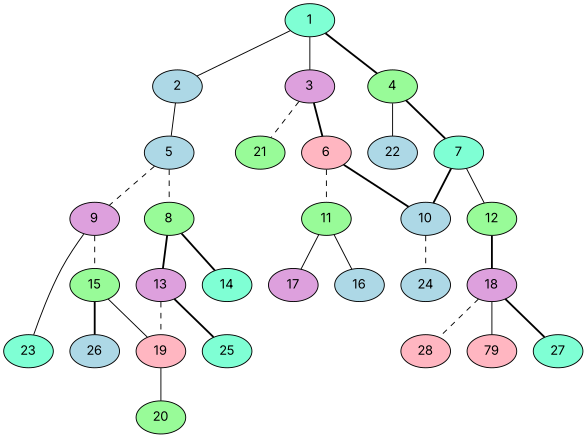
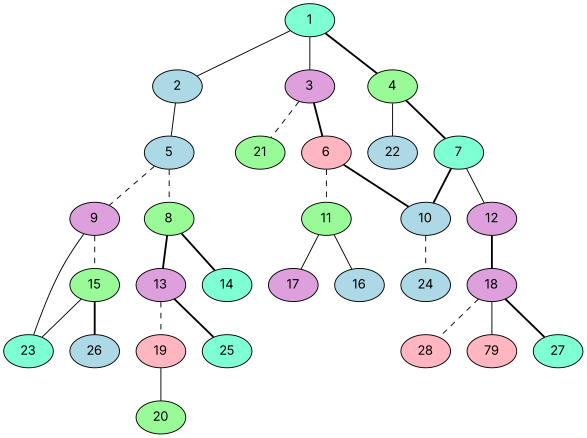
node "12": fillcolor palegreen -> plum
edge "15" -- "19": now "15" -- "23"
